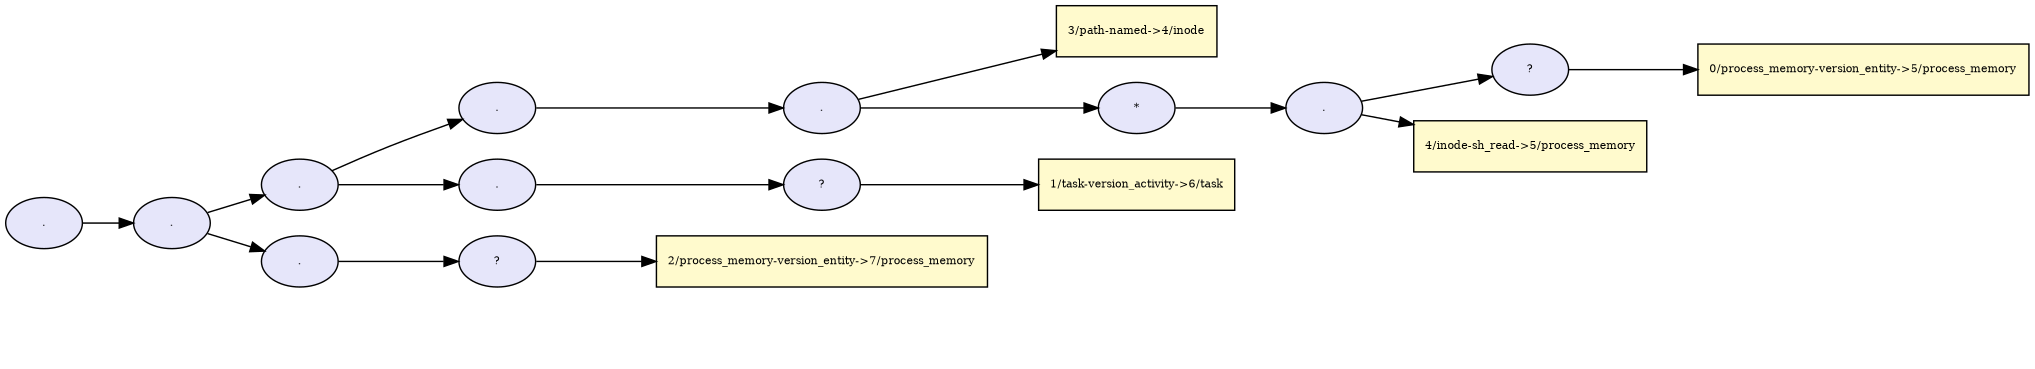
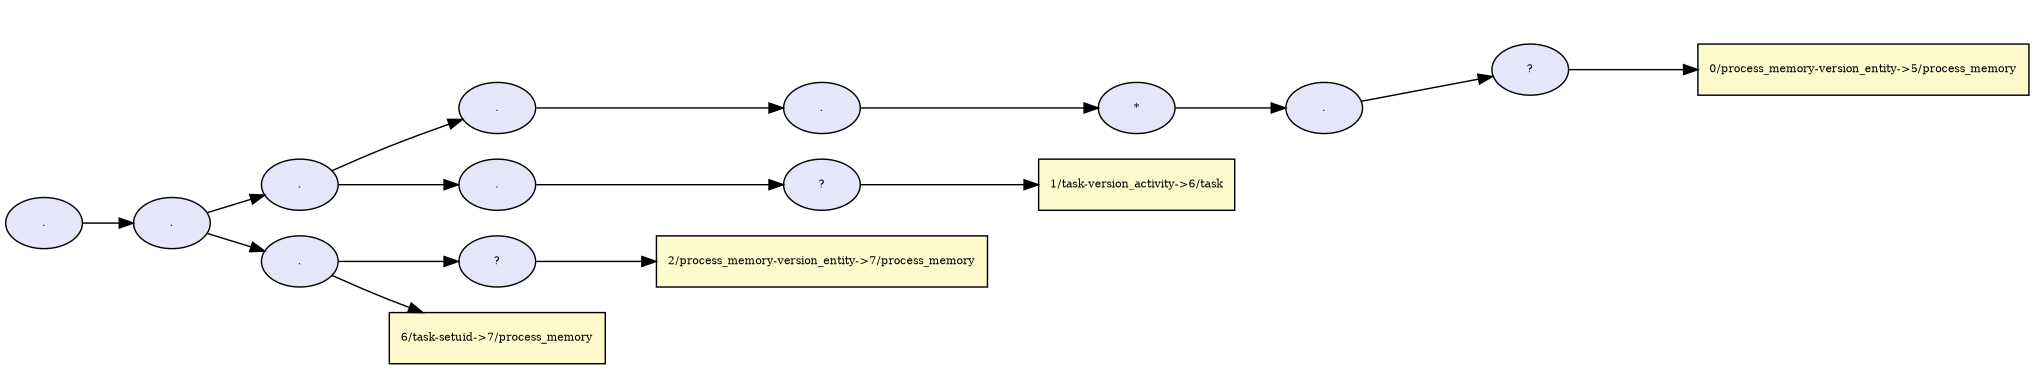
node "3/path-named->4/inode": removed
node "4/inode-sh_read->5/process_memory": removed
node "6/task-setuid->7/process_memory": added
